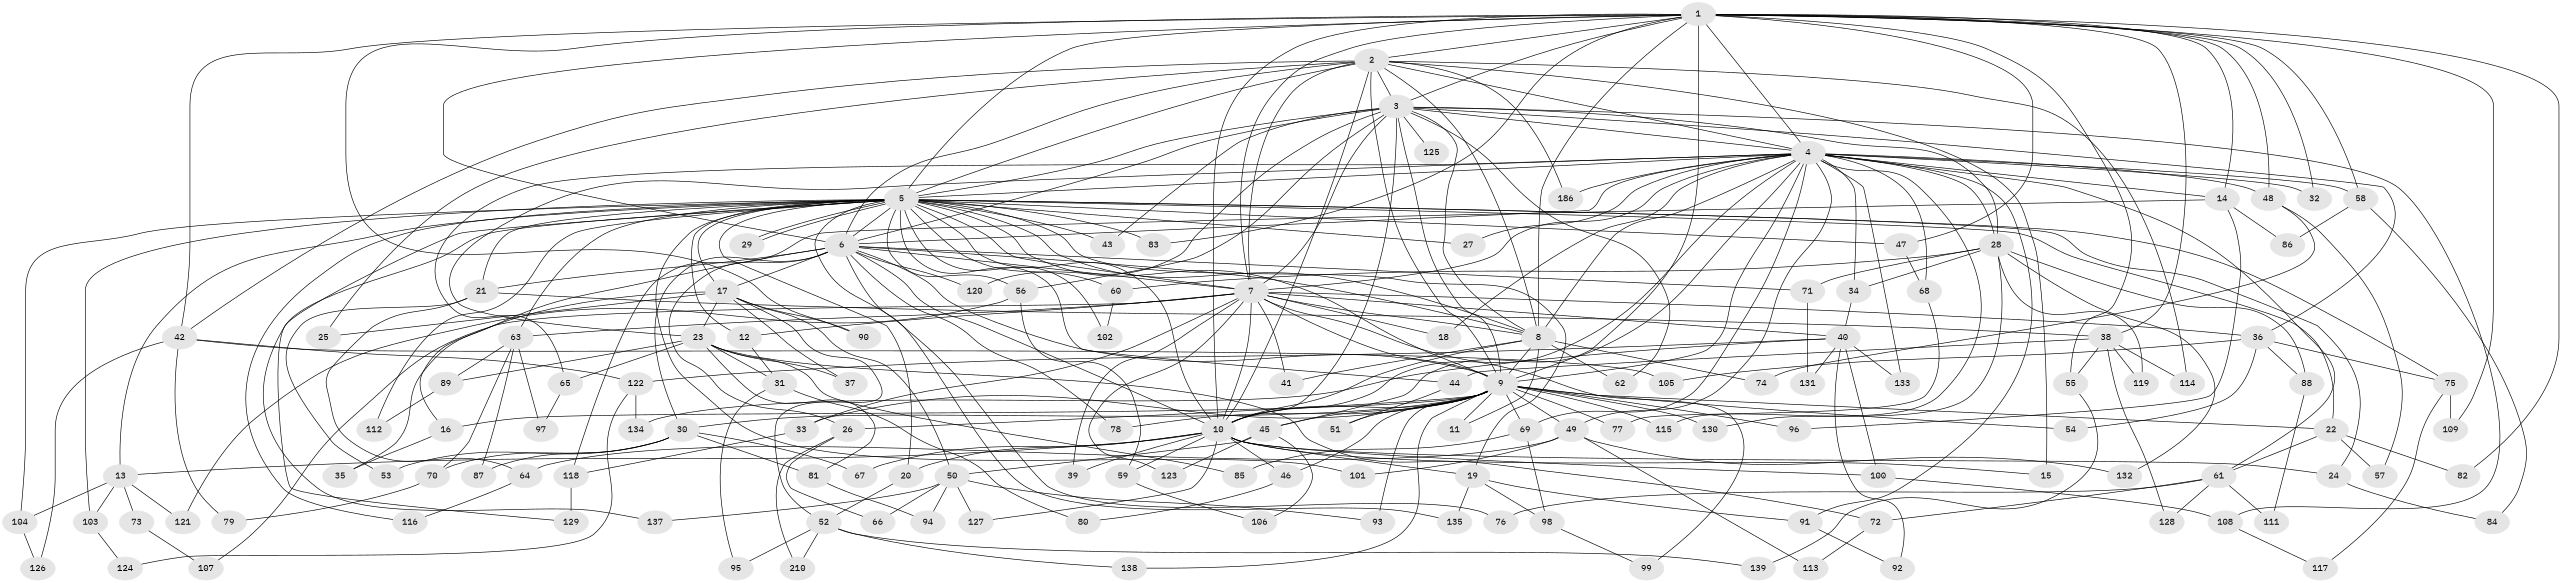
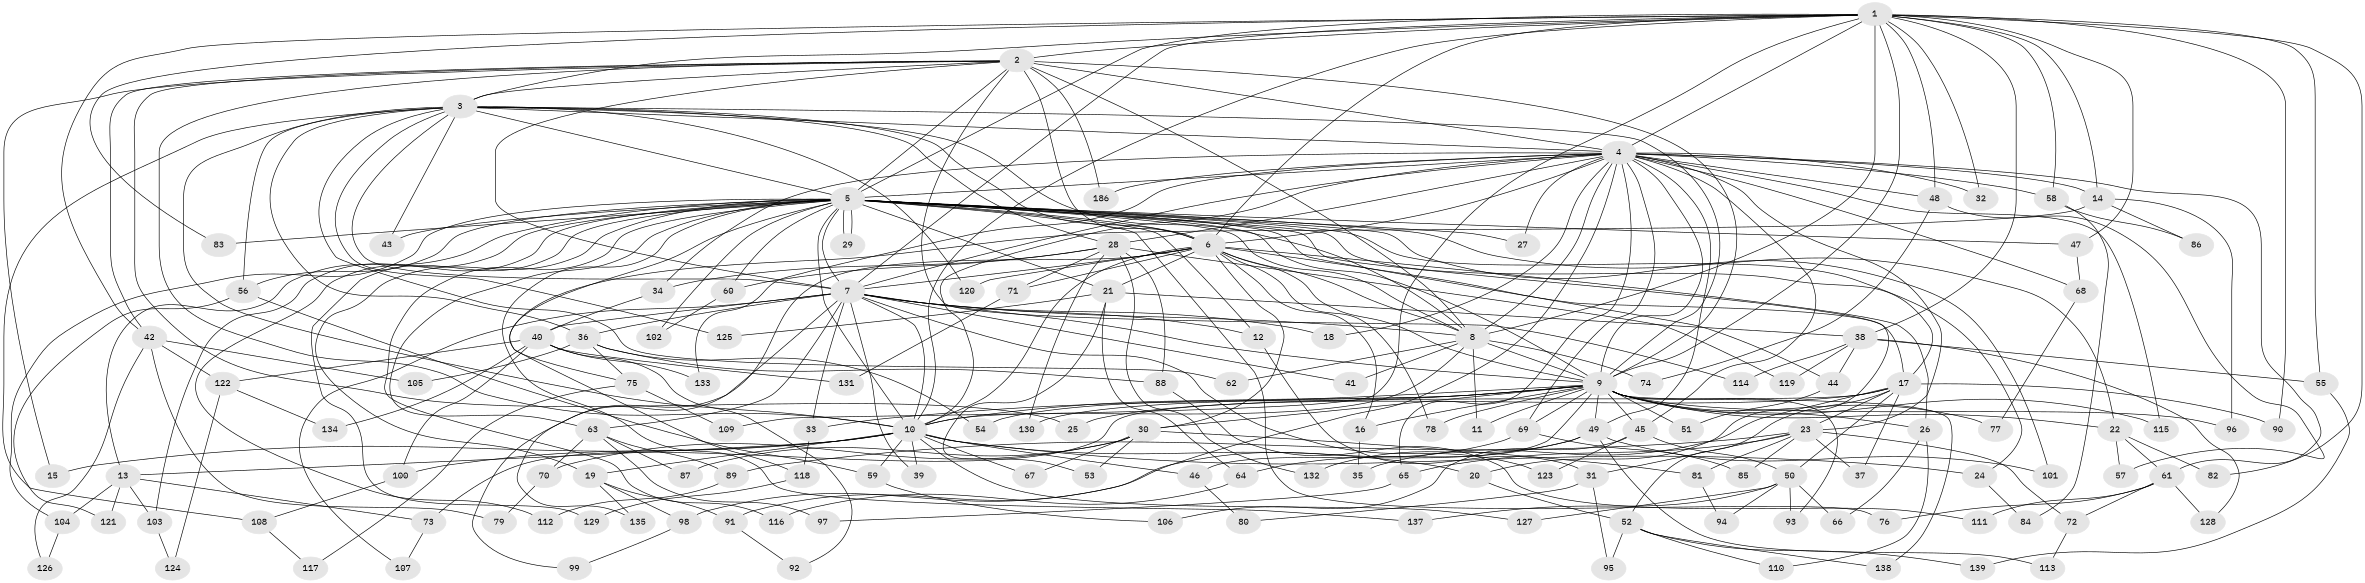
edge "21" -- "125": added
edge "17" -- "73": added
node "210": label "210" -> "110"
